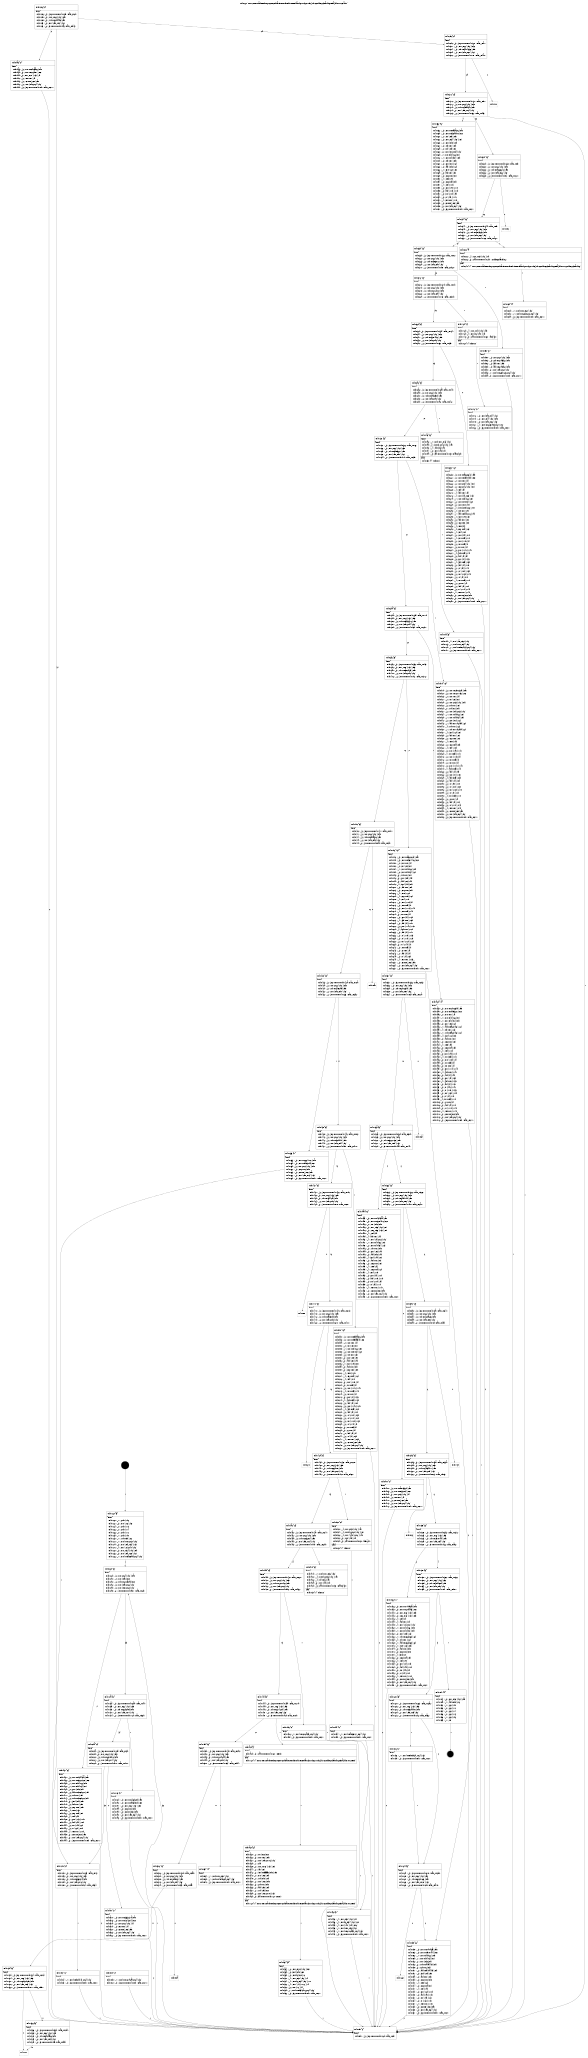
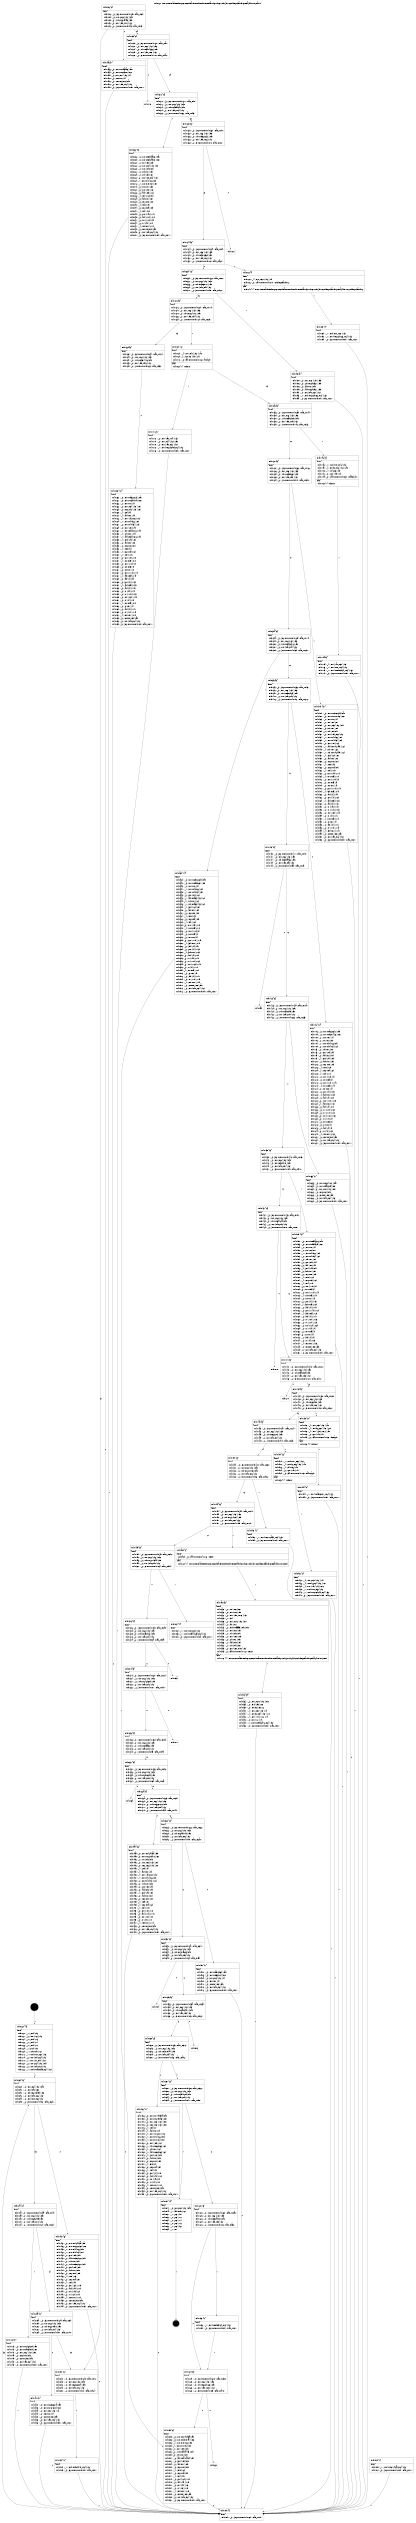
edge "0x40138f [25]" -> "0x4013a8 [25]": now "0x40176b [13]" -> "0x4013a8 [25]"
edge "0x401312 [25]" -> "0x401ed1 [5]": now "0x401c56 [96]" -> "0x401ed1 [5]"
edge "0x401538 [25]" -> "0x401e17": now "0x401538 [25]" -> "0x401551 [25]"
